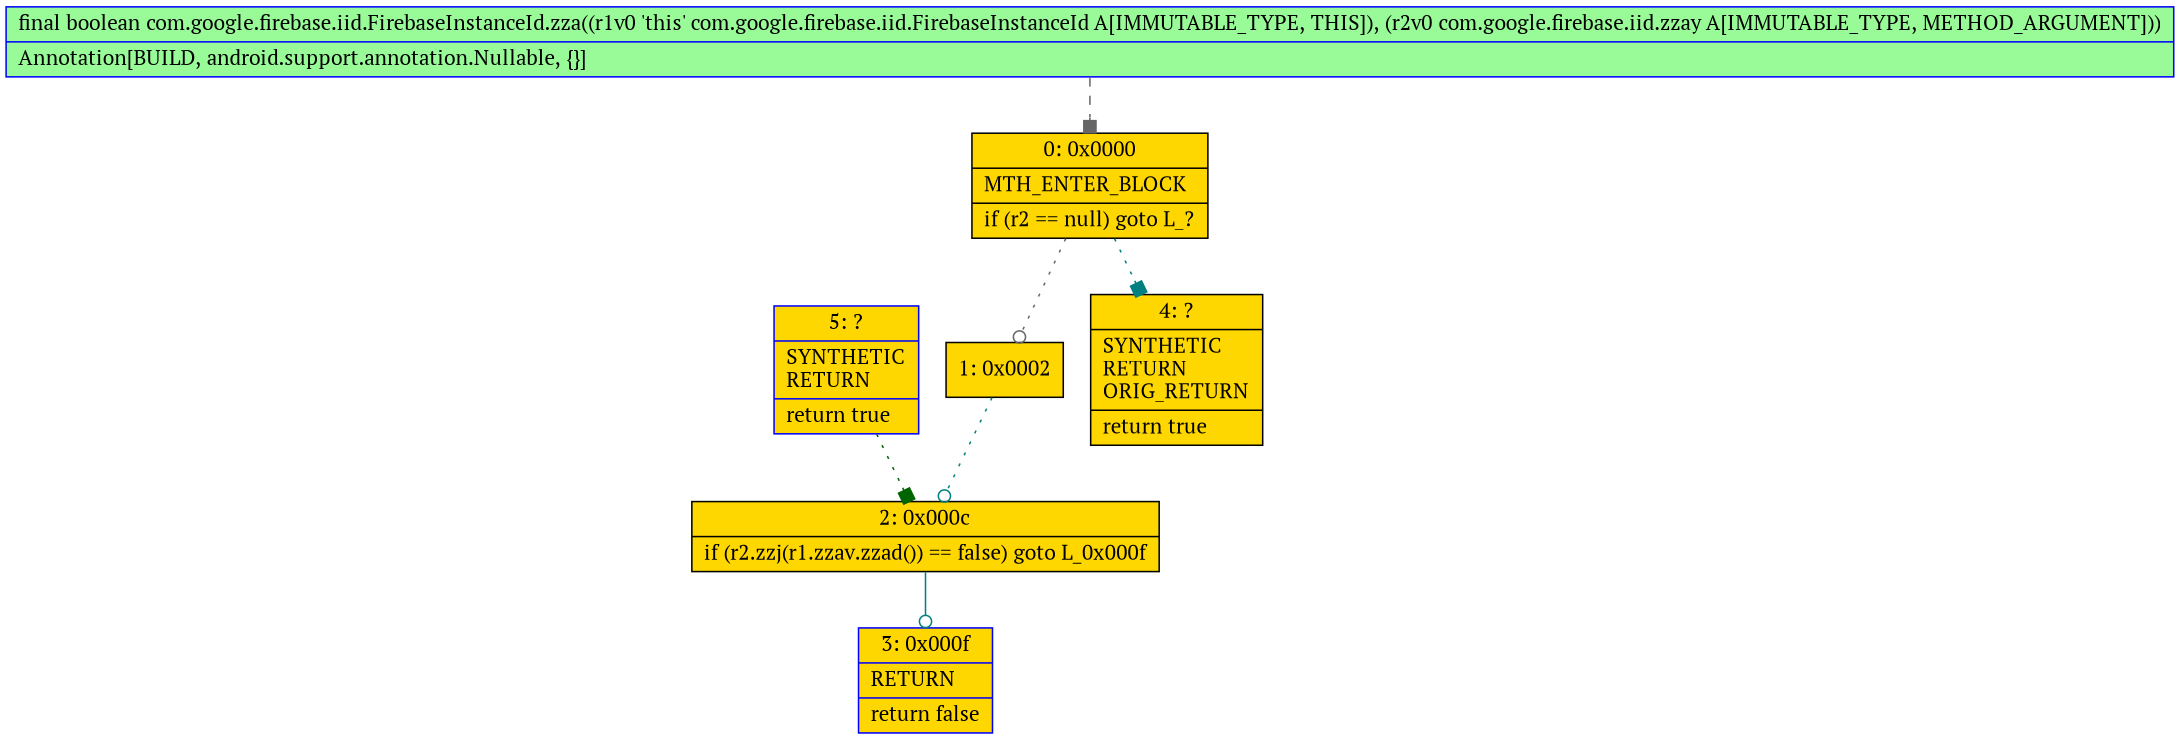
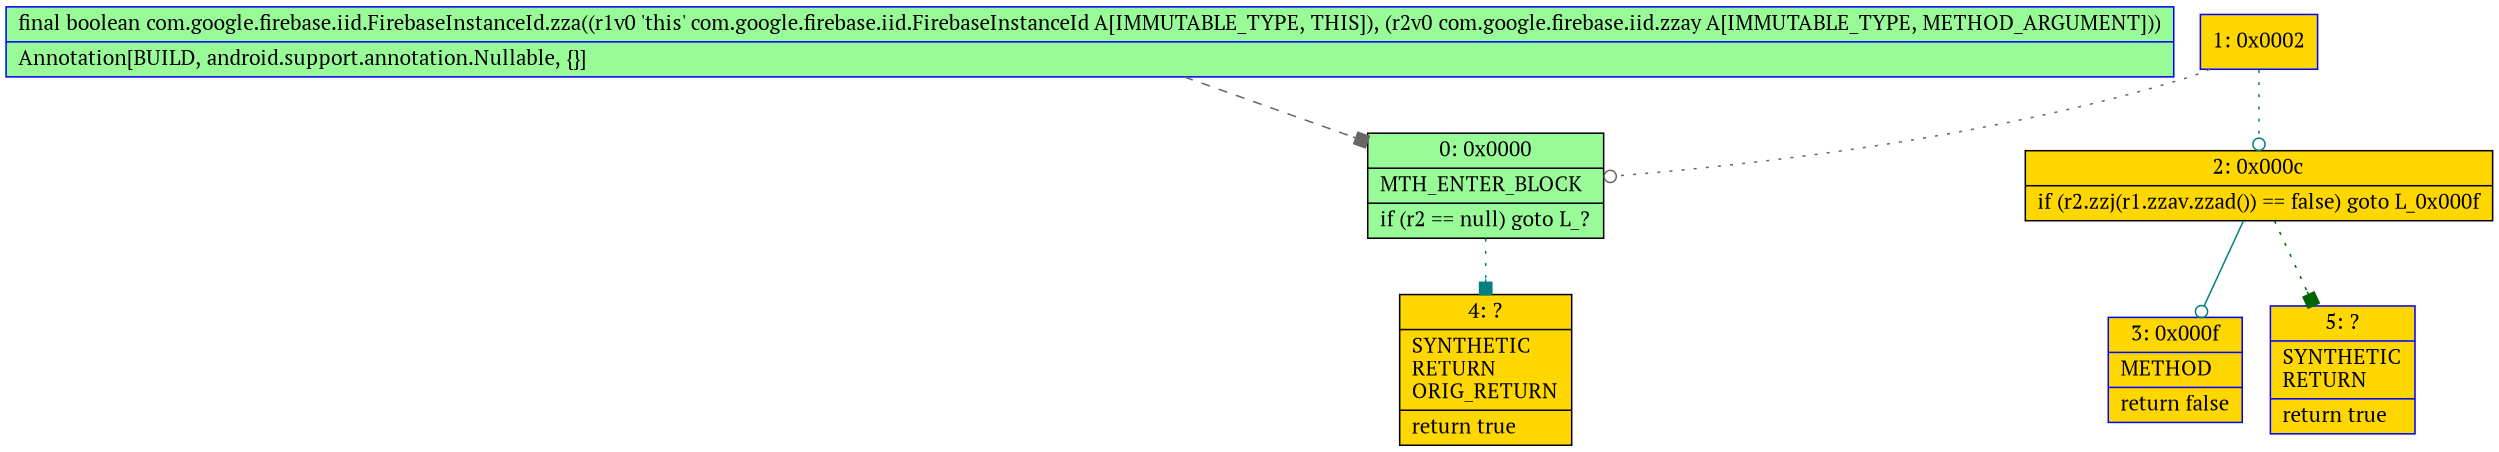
node "0: 0x0000": fillcolor gold -> palegreen
edge "0: 0x0000" -> "1: 0x0002": reversed
node "1: 0x0002": color black -> blue
edge "5: ?" -> "2: 0x000c": reversed
node "3: 0x000f": text "RETURN" -> "METHOD"
